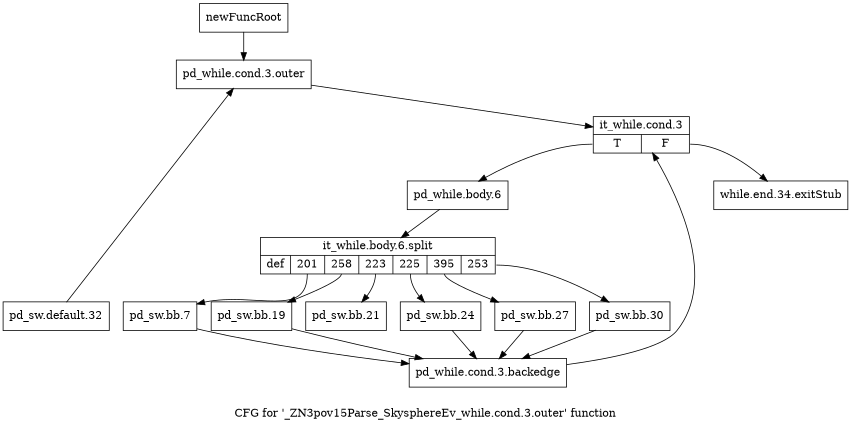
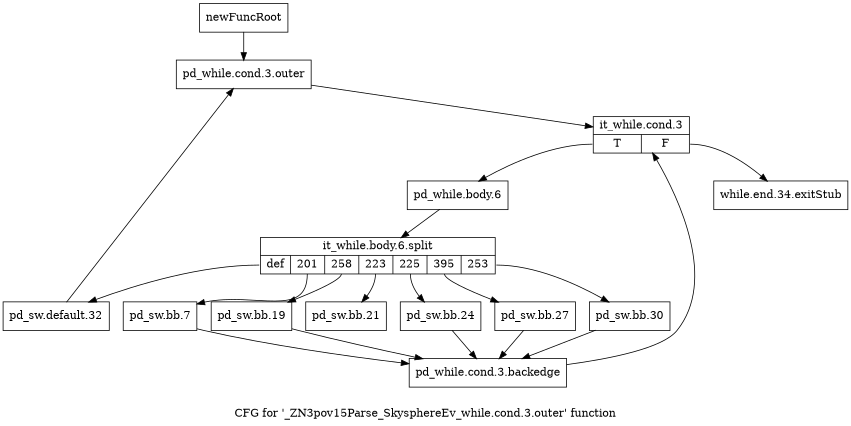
edge "it_while.body.6.split" -> "pd_sw.default.32": added
